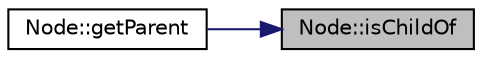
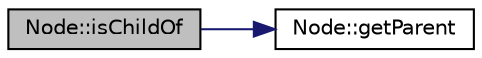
edge "Node::getParent" -> "Node::isChildOf": reversed
